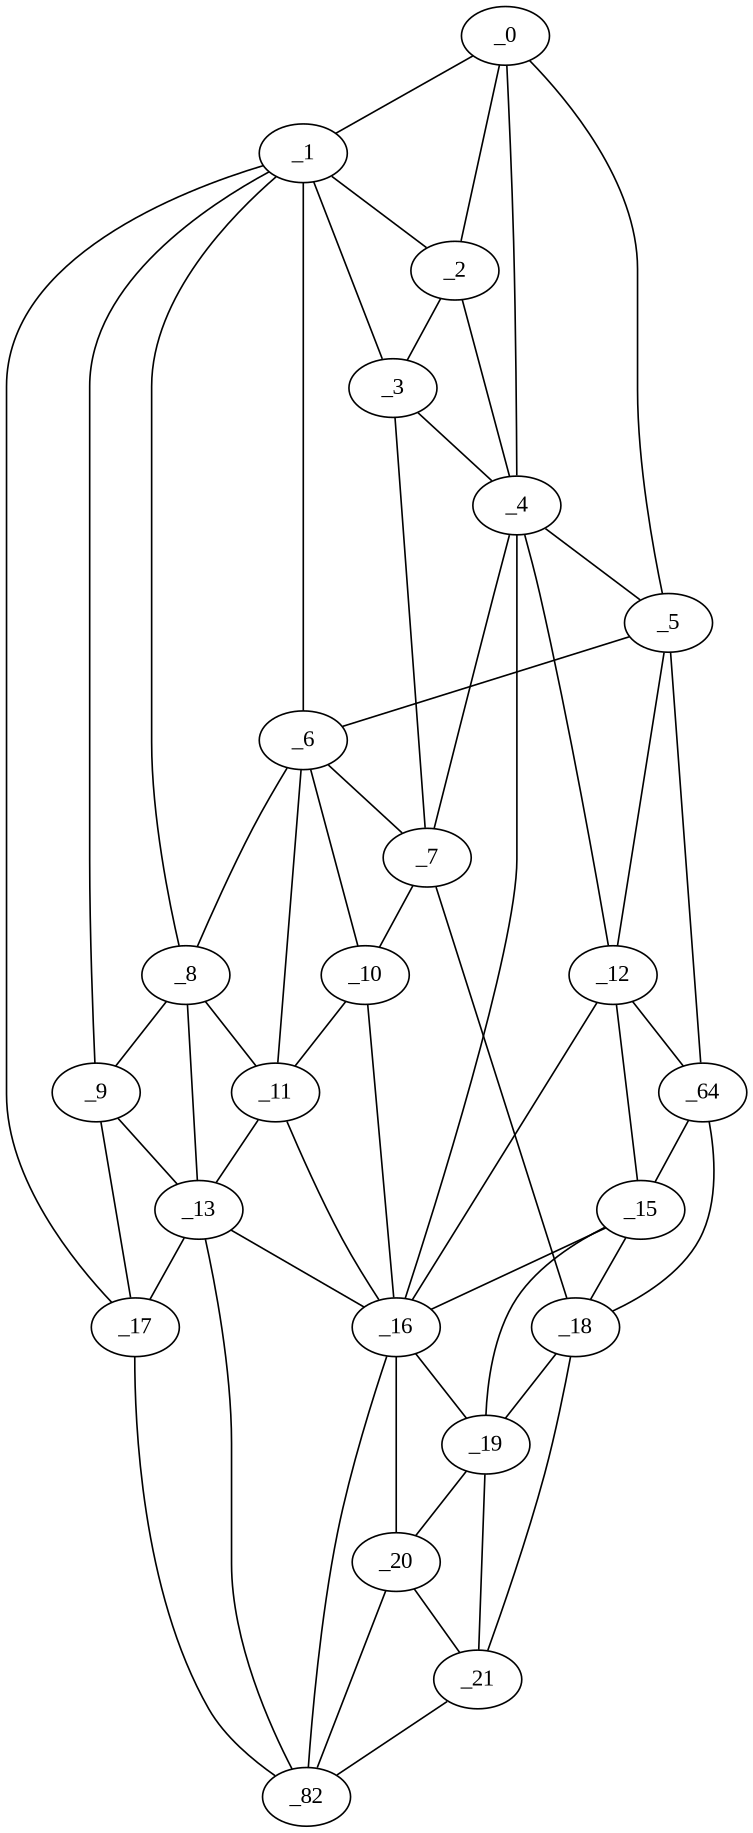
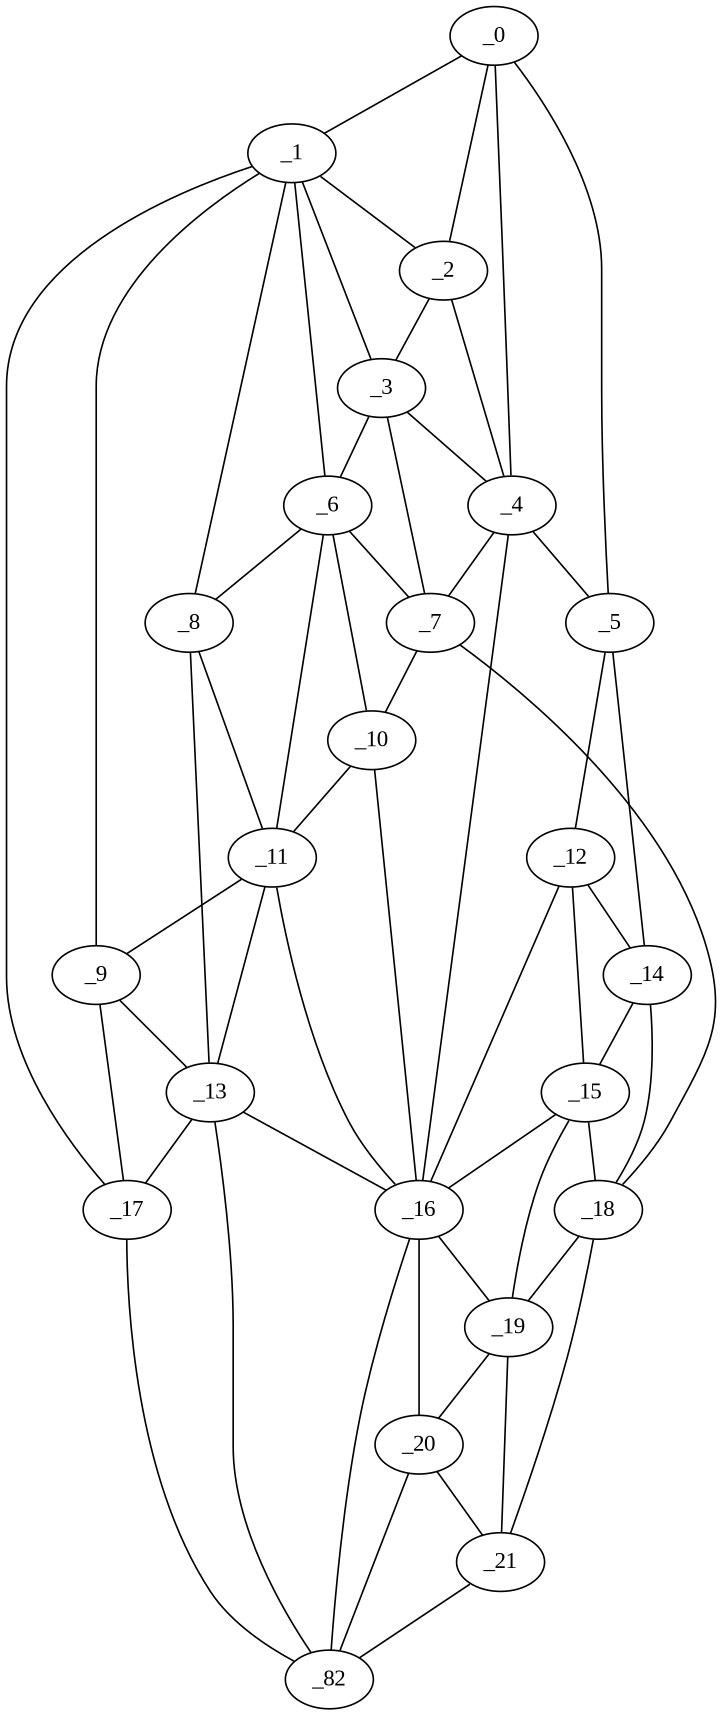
edge "_5" -- "_6": now "_3" -- "_6"
edge "_4" -- "_12": removed
edge "_8" -- "_9": now "_11" -- "_9"
node "_64": label "_64" -> "_14"
